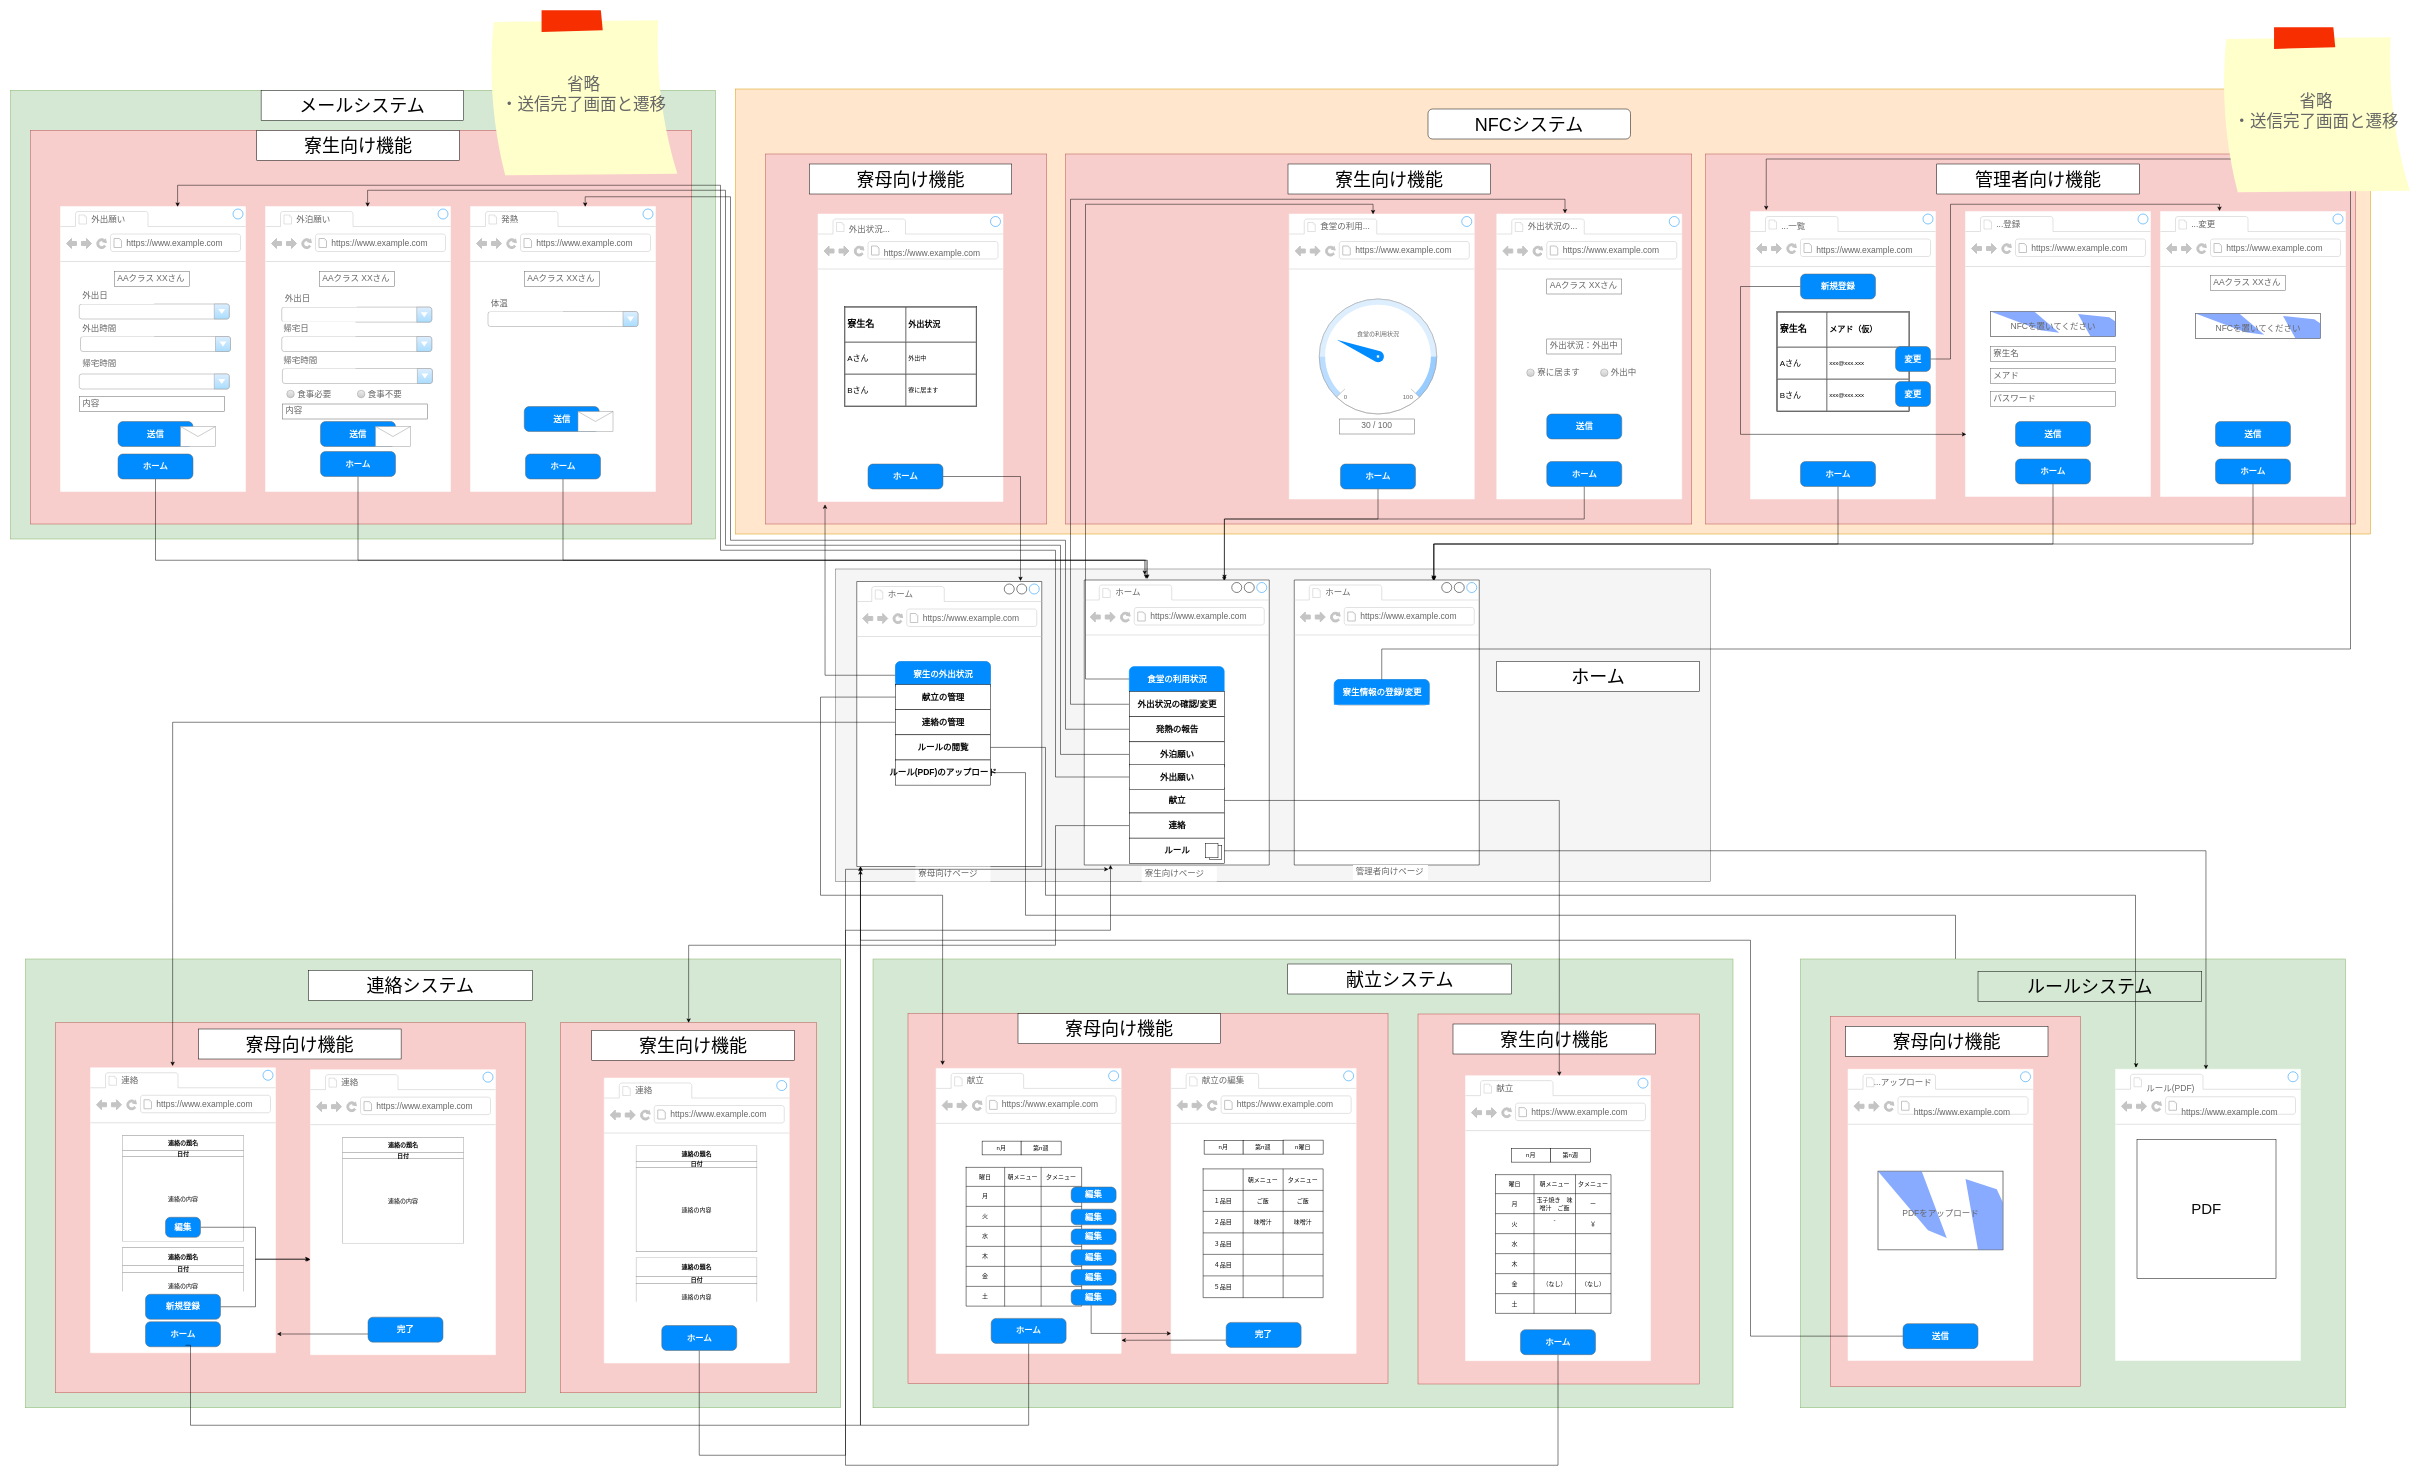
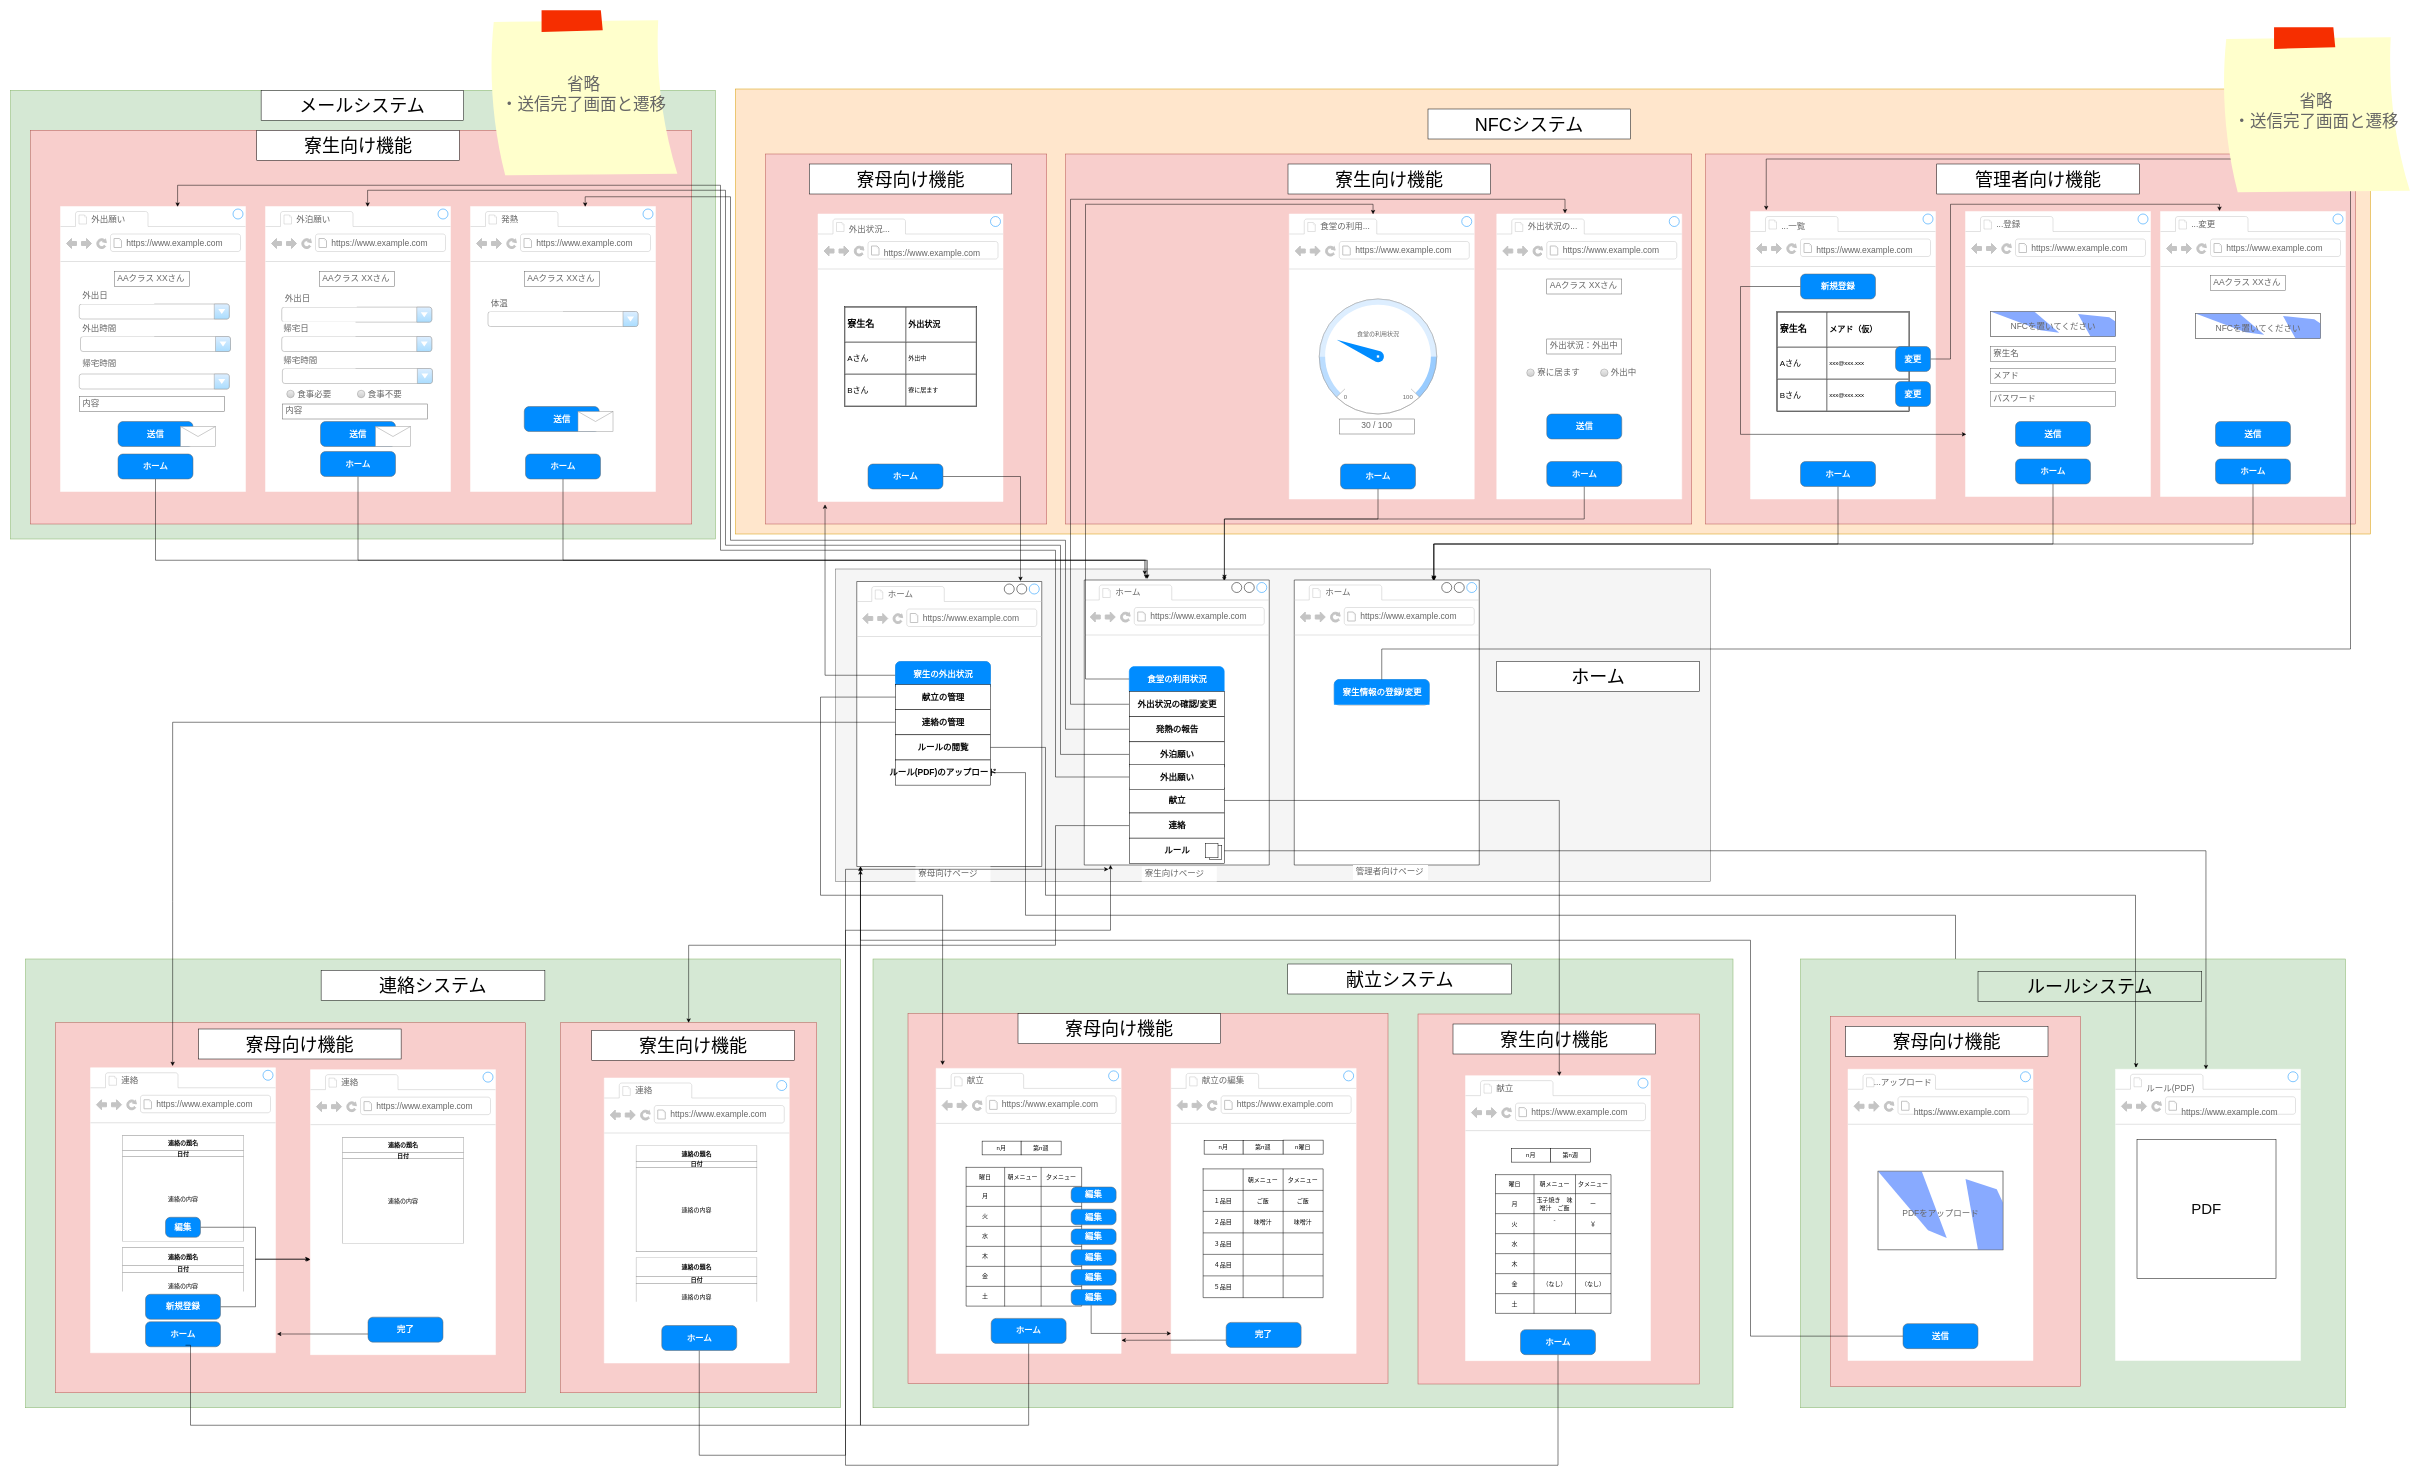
node "NFCシステム": shape rounded rectangle -> rectangle
node "連絡システム": moved (420, 985) -> (433, 985)
